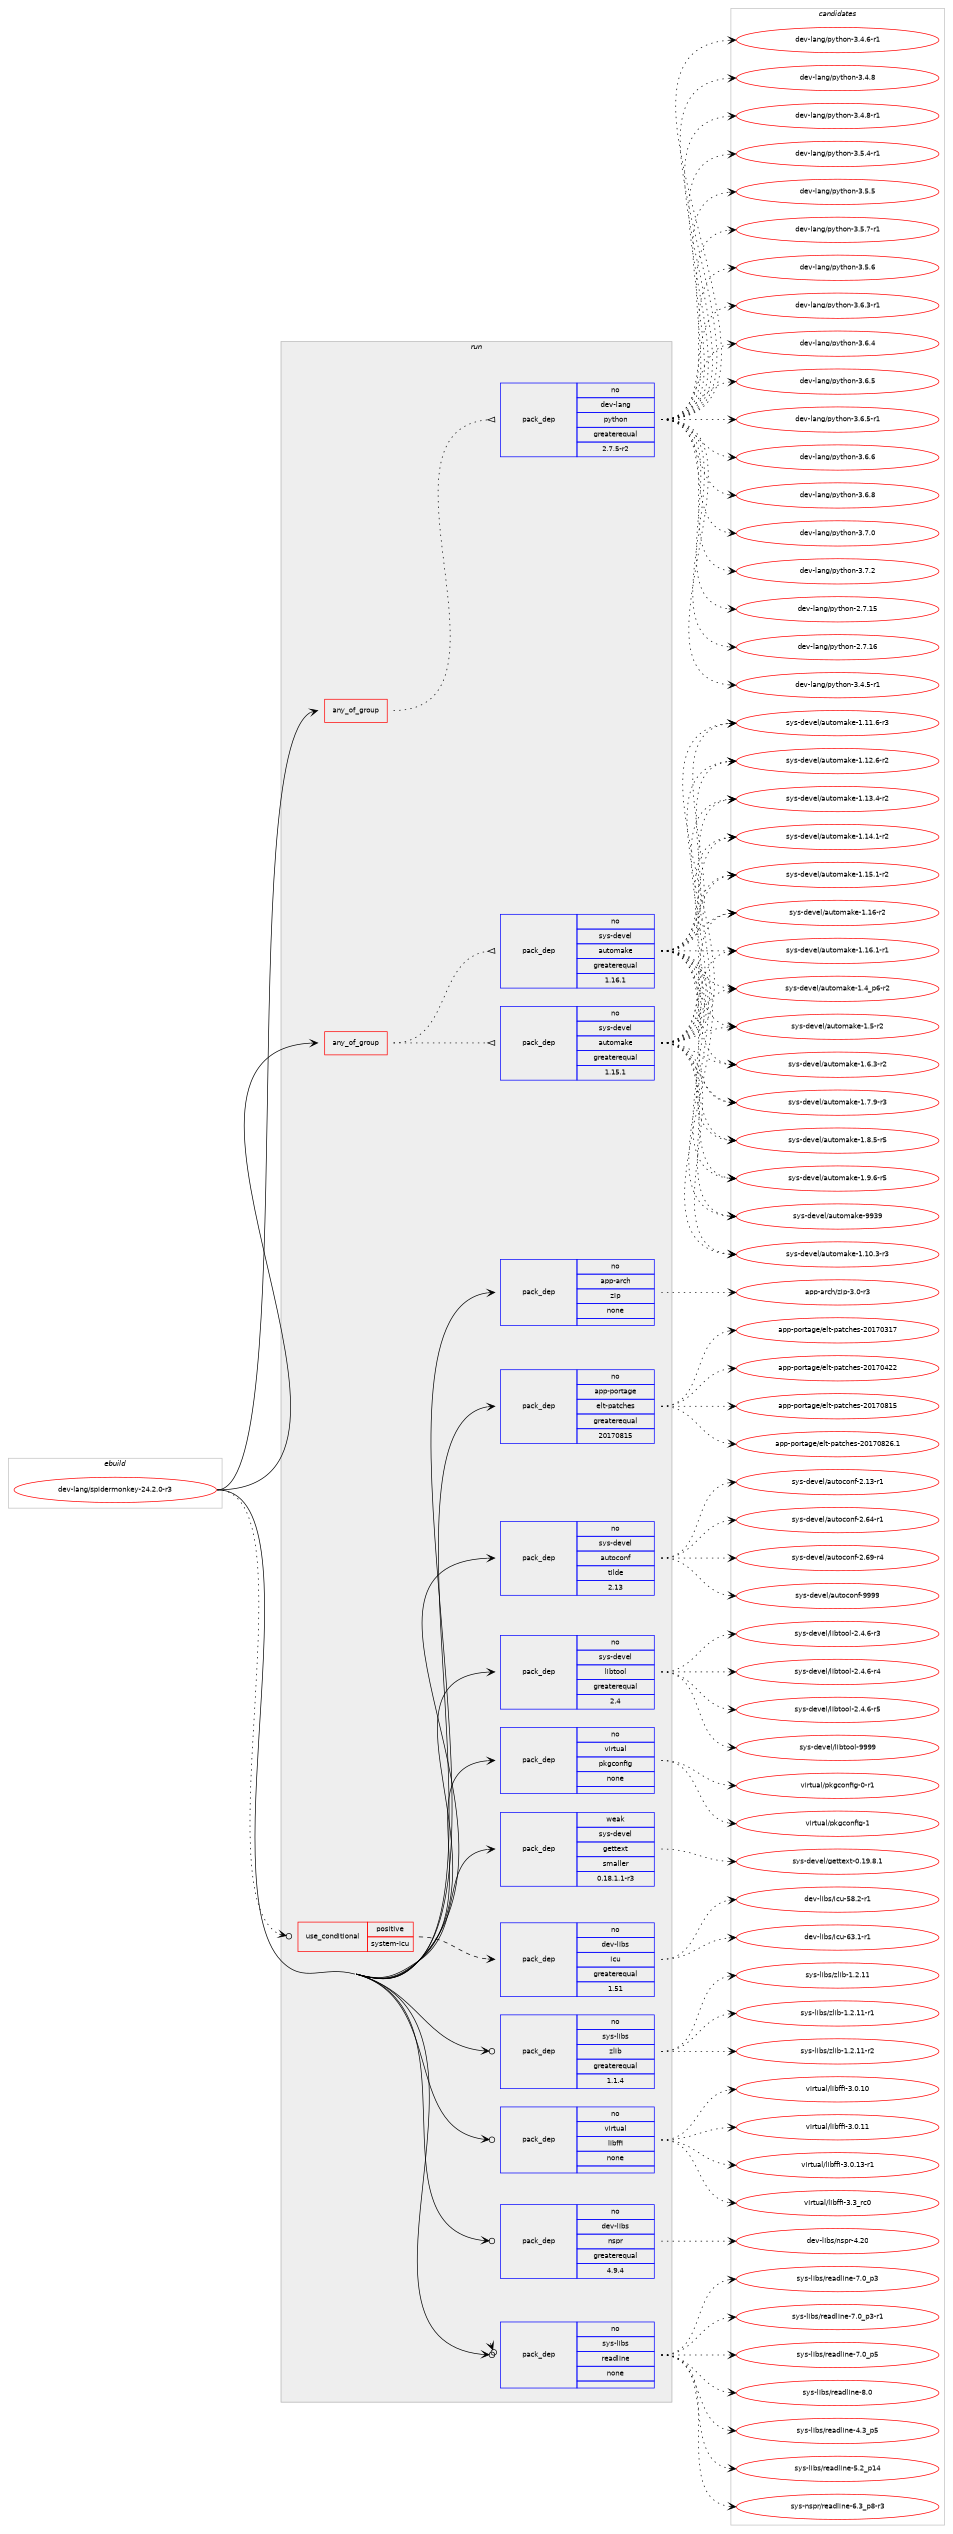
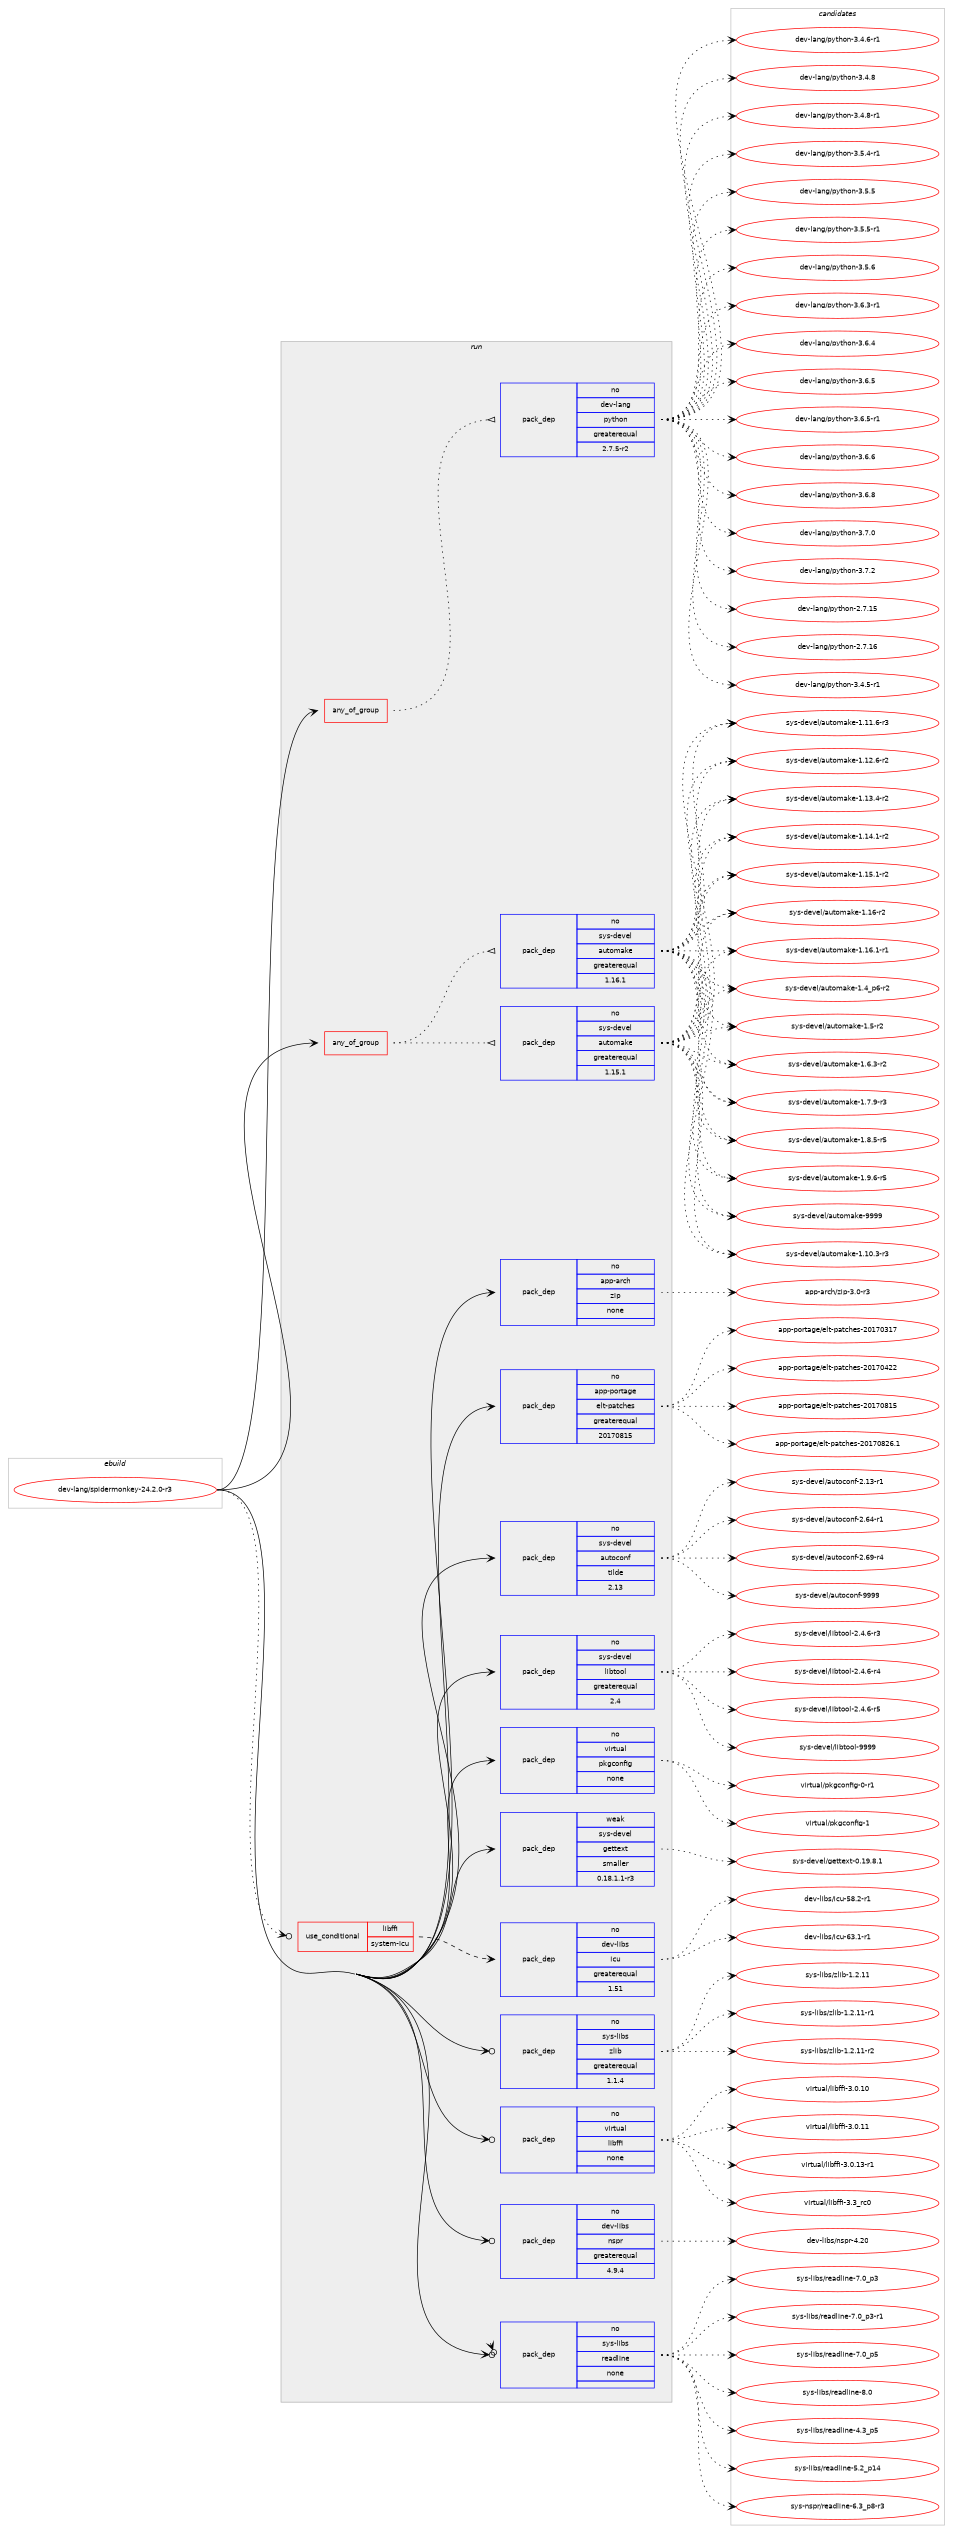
node "dev-lang/python-3.5.7-r1": label "dev-lang/python-3.5.7-r1" -> "dev-lang/python-3.5.5-r1"
node "sys-devel/automake-9939": label "sys-devel/automake-9939" -> "sys-devel/automake-9999"
node "use_conditional": text "positive" -> "libffi"
